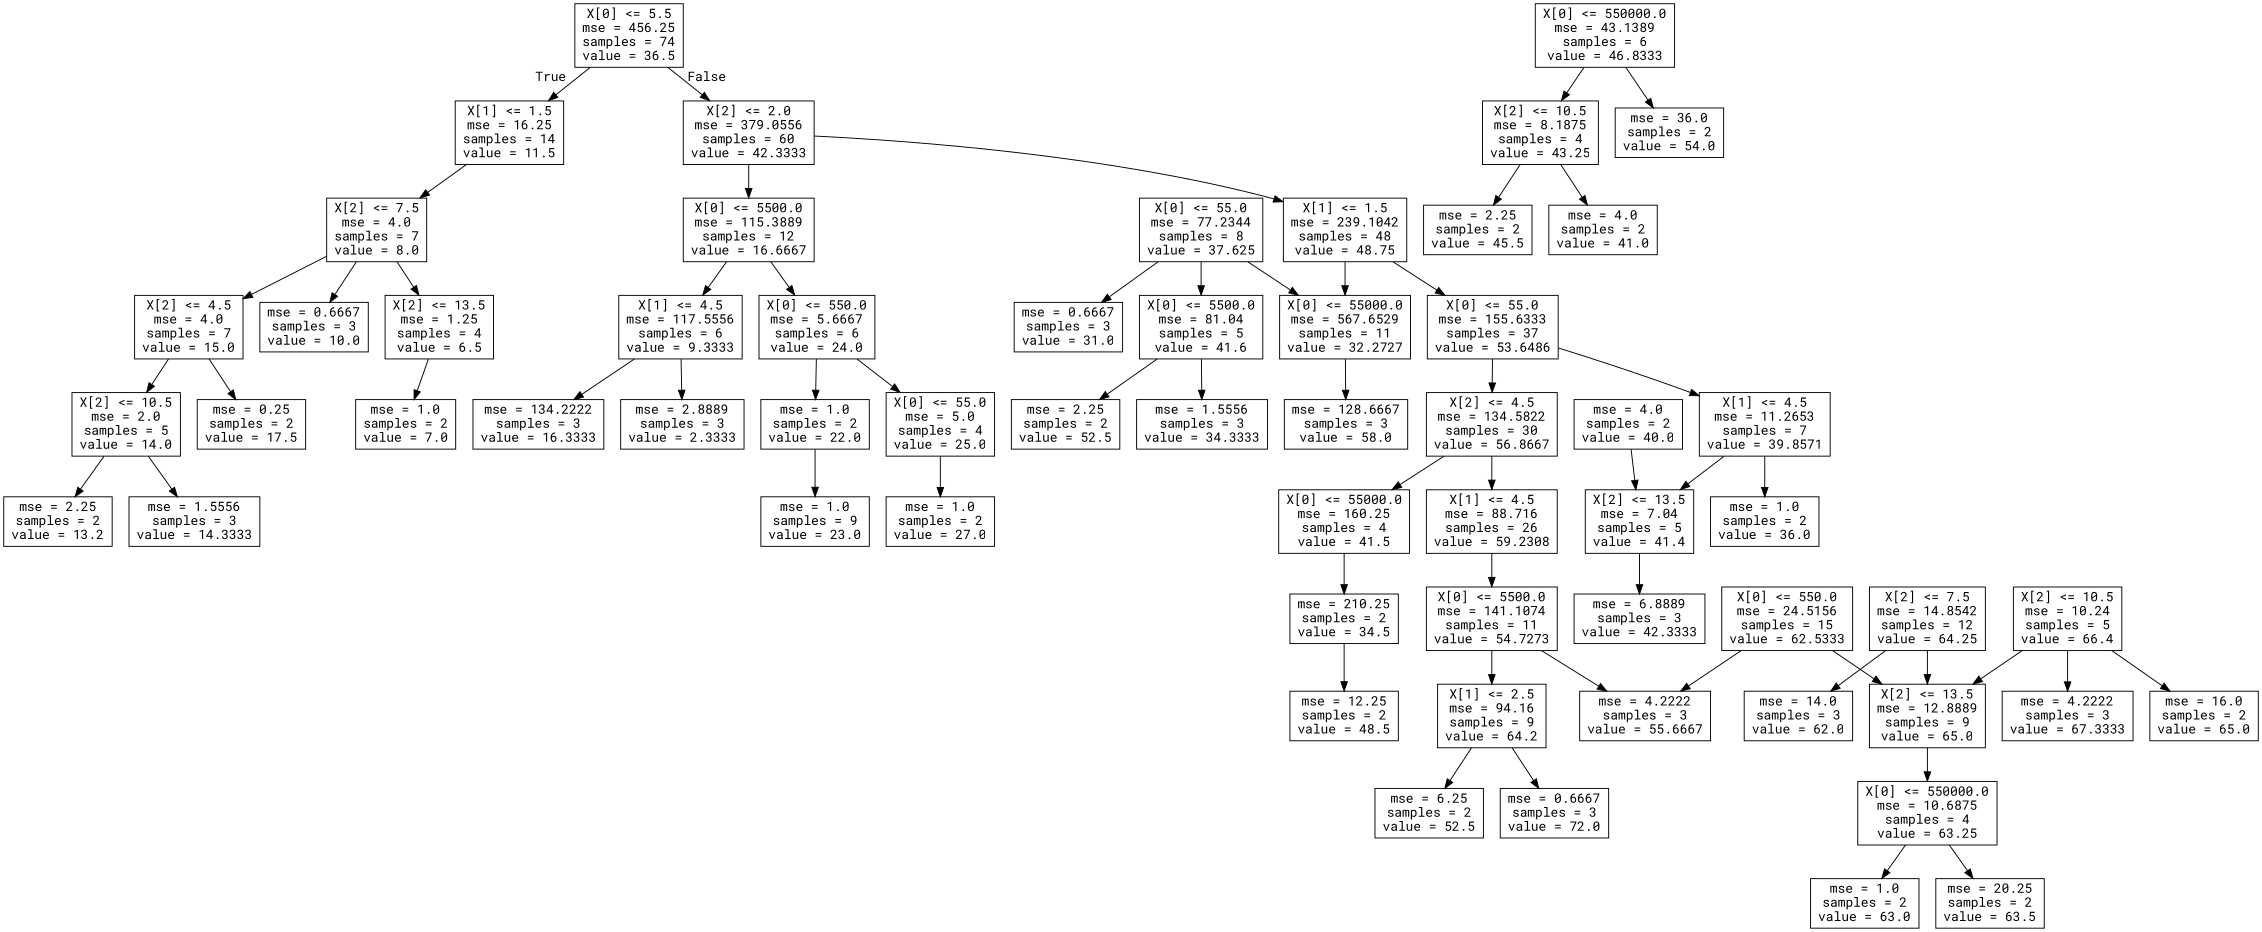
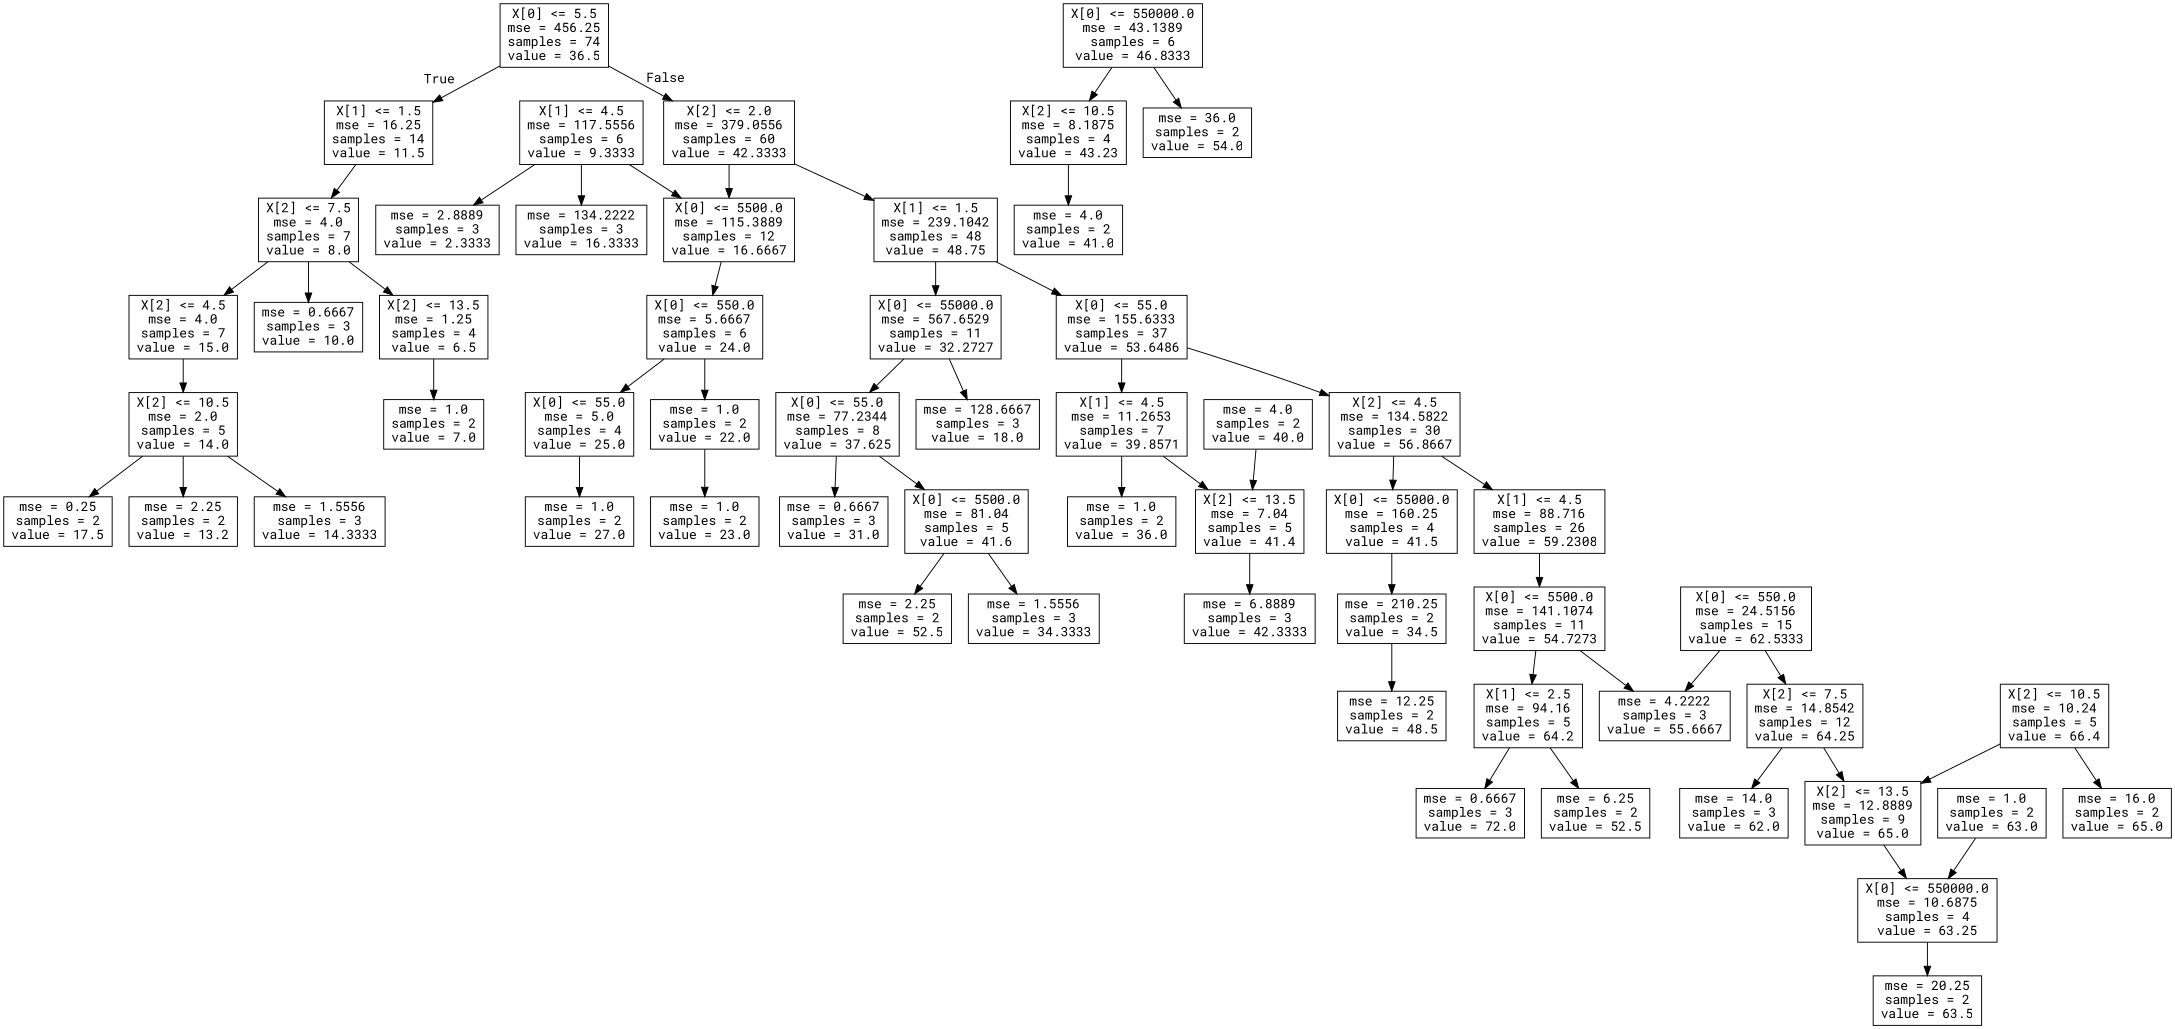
node "X[2] <= 10.5 mse = 8.1875 samples = 4 value = 43.25": label "X[2] <= 10.5 mse = 8.1875 samples = 4 value = 43.25" -> "X[2] <= 10.5 mse = 8.1875 samples = 4 value = 43.23"
node "mse = 2.25 samples = 2 value = 45.5": removed
edge "X[0] <= 5500.0 mse = 115.3889 samples = 12 value = 16.6667" -> "X[1] <= 4.5 mse = 117.5556 samples = 6 value = 9.3333": reversed
edge "X[0] <= 55.0 mse = 77.2344 samples = 8 value = 37.625" -> "X[0] <= 55000.0 mse = 567.6529 samples = 11 value = 32.2727": reversed
edge "X[2] <= 4.5 mse = 4.0 samples = 7 value = 15.0" -> "mse = 0.25 samples = 2 value = 17.5": now "X[2] <= 10.5 mse = 2.0 samples = 5 value = 14.0" -> "mse = 0.25 samples = 2 value = 17.5"
node "mse = 128.6667 samples = 3 value = 58.0": label "mse = 128.6667 samples = 3 value = 58.0" -> "mse = 128.6667 samples = 3 value = 18.0"
node "mse = 1.0 samples = 9 value = 23.0": label "mse = 1.0 samples = 9 value = 23.0" -> "mse = 1.0 samples = 2 value = 23.0"
edge "X[0] <= 550.0 mse = 24.5156 samples = 15 value = 62.5333" -> "X[2] <= 13.5 mse = 12.8889 samples = 9 value = 65.0": now "X[0] <= 550.0 mse = 24.5156 samples = 15 value = 62.5333" -> "X[2] <= 7.5 mse = 14.8542 samples = 12 value = 64.25"
node "X[1] <= 2.5 mse = 94.16 samples = 9 value = 64.2": label "X[1] <= 2.5 mse = 94.16 samples = 9 value = 64.2" -> "X[1] <= 2.5 mse = 94.16 samples = 5 value = 64.2"
node "mse = 4.2222 samples = 3 value = 67.3333": removed
edge "X[0] <= 550000.0 mse = 10.6875 samples = 4 value = 63.25" -> "mse = 1.0 samples = 2 value = 63.0": reversed
